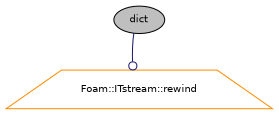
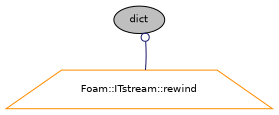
edge "dict" -> "Foam::ITstream::rewind": reversed
